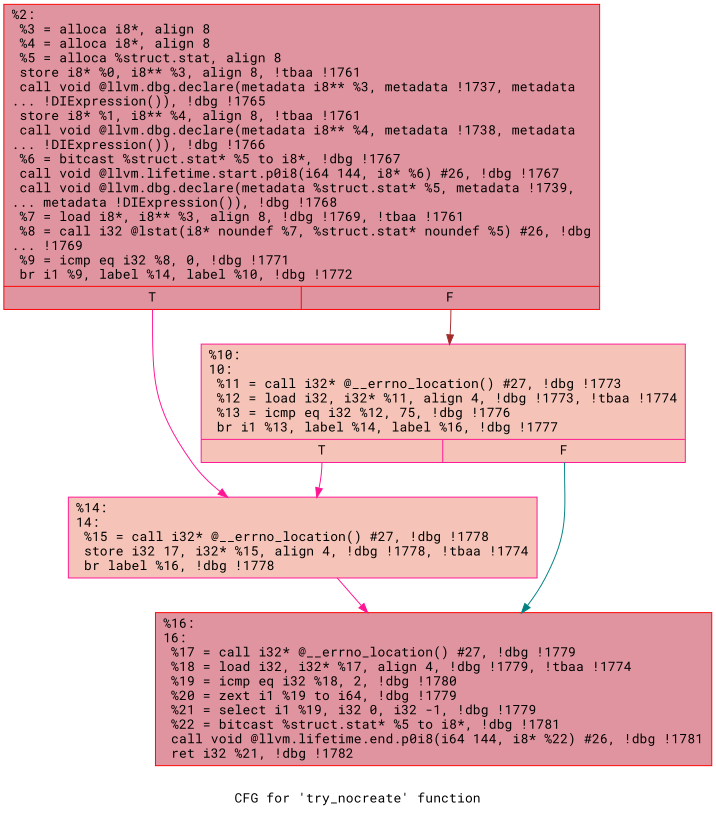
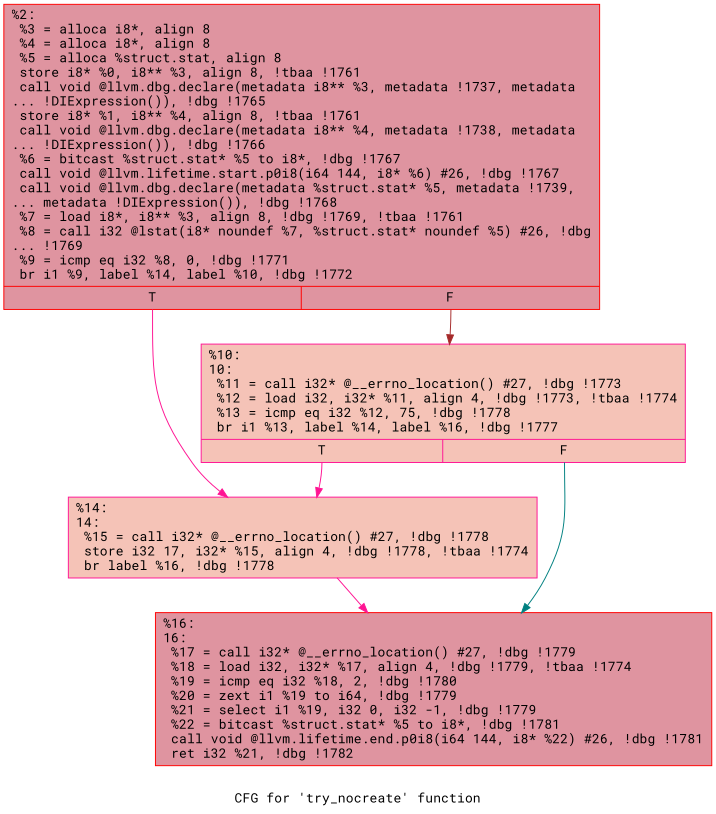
node "%10:": text "%13 = icmp eq i32 %12, 75, !dbg !1776" -> "%13 = icmp eq i32 %12, 75, !dbg !1778"
